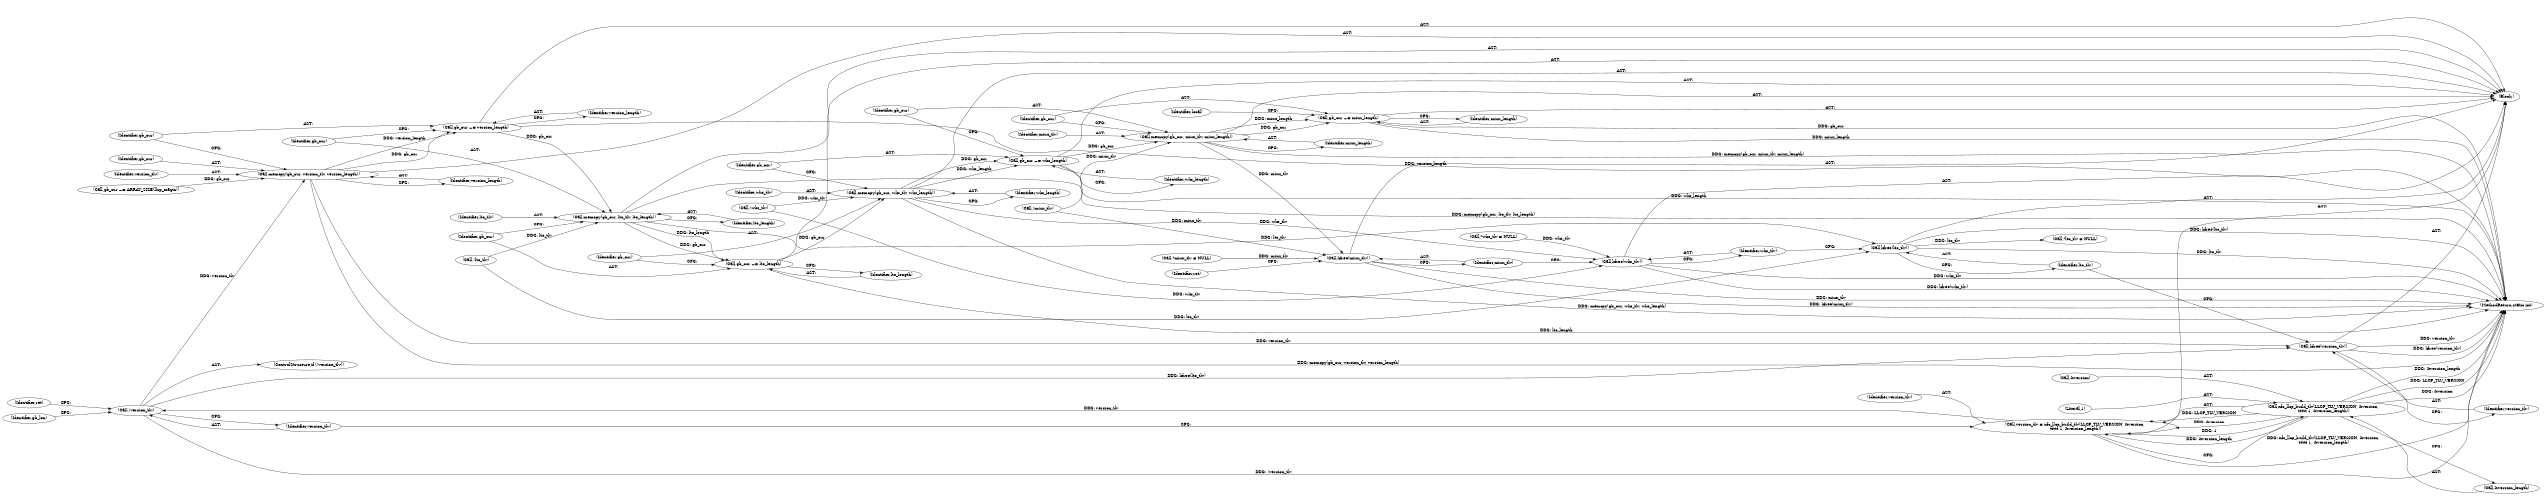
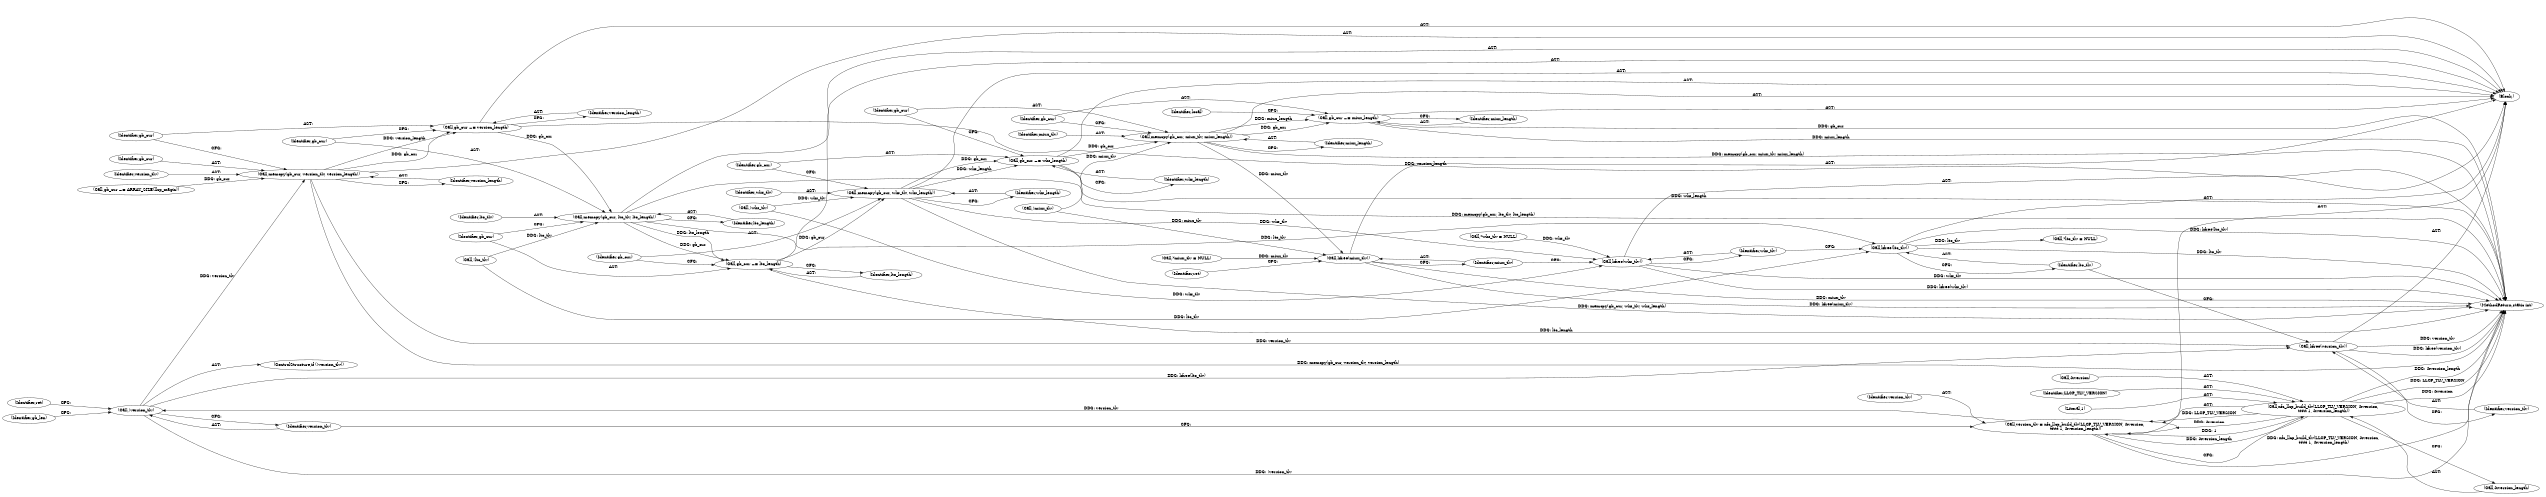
node "(Identifier,LLCP_TLV_VERSION)": added
